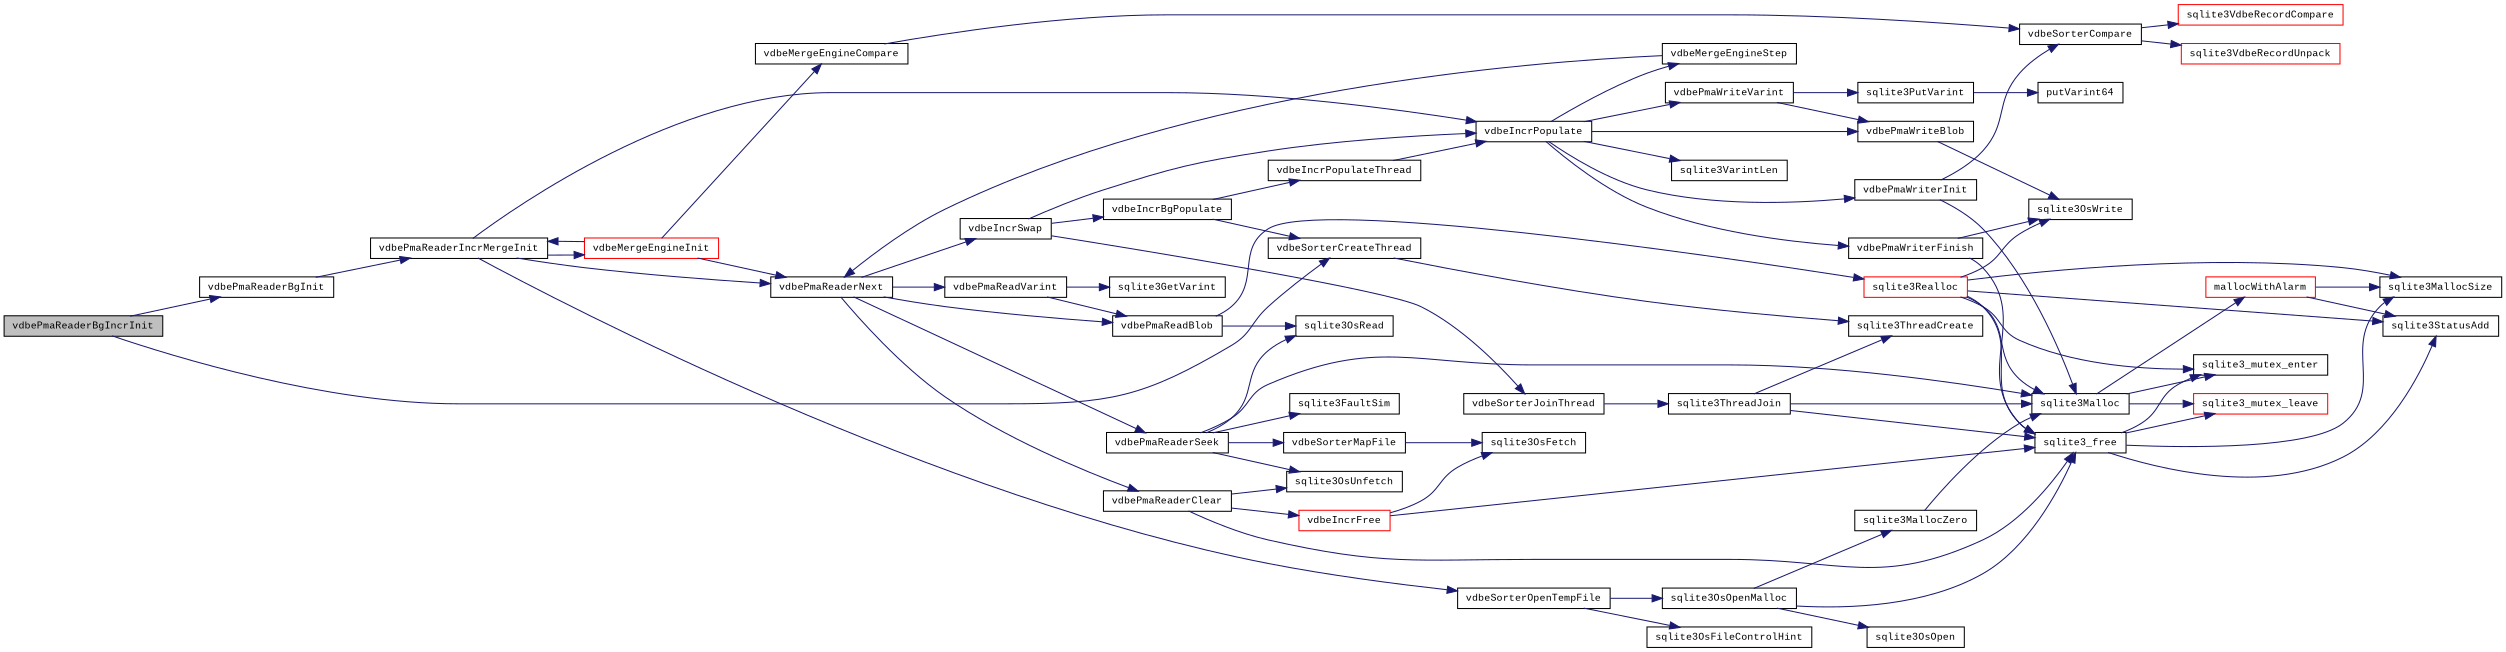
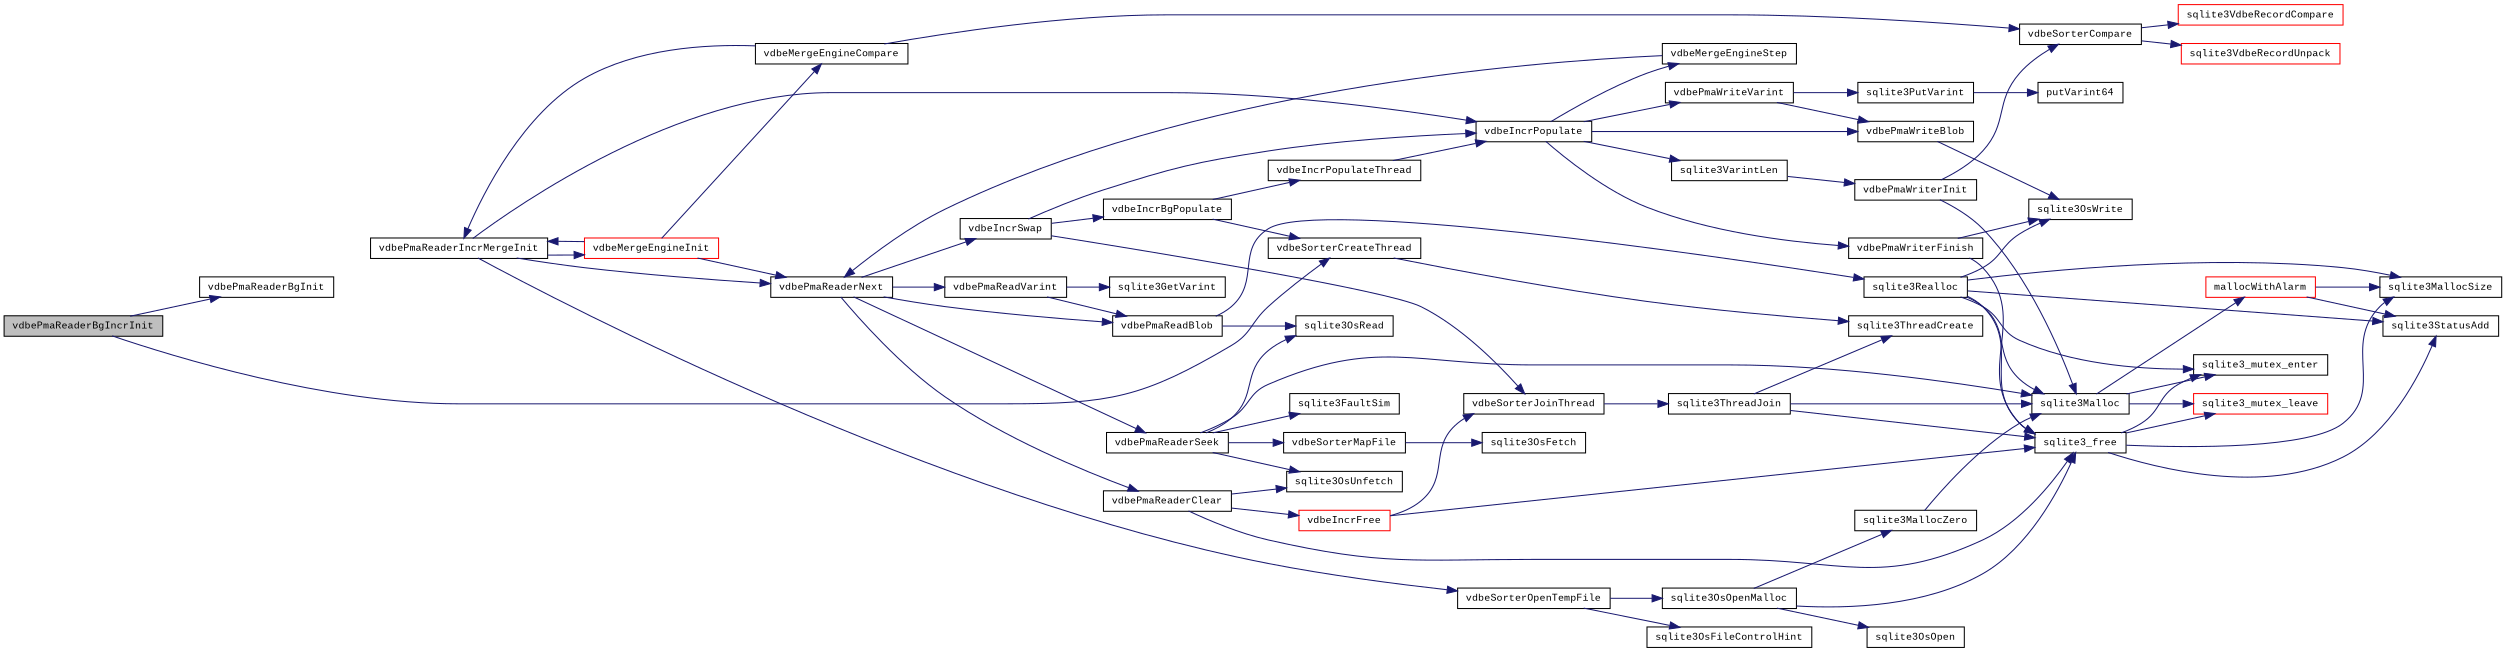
edge "vdbeIncrPopulate" -> "vdbePmaWriterInit": now "sqlite3VarintLen" -> "vdbePmaWriterInit"
edge "vdbePmaReaderBgInit" -> "vdbePmaReaderIncrMergeInit": now "vdbeMergeEngineCompare" -> "vdbePmaReaderIncrMergeInit"
node "sqlite3Realloc": color red -> black
edge "vdbeIncrFree" -> "sqlite3OsFetch": now "vdbeIncrFree" -> "vdbeSorterJoinThread"
